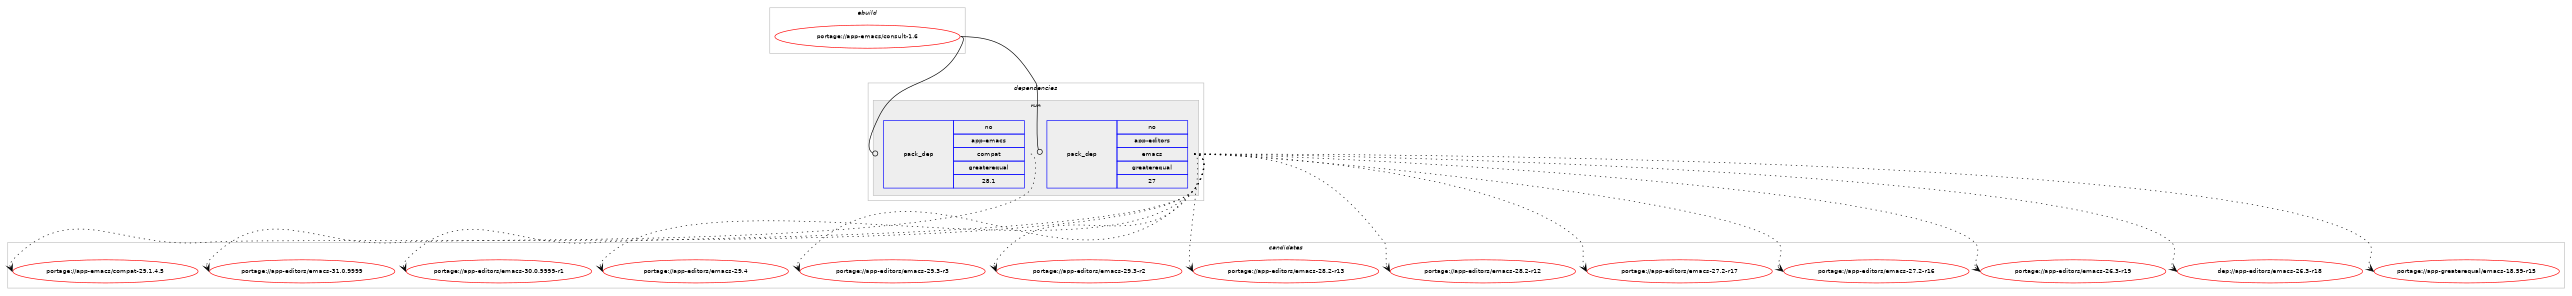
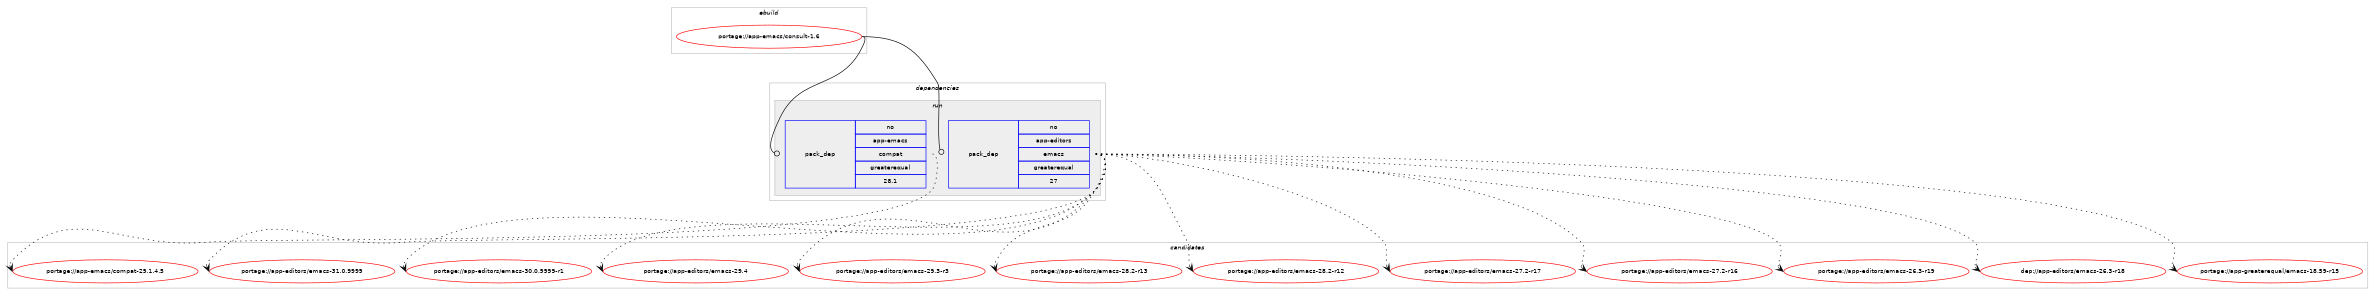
node "portage://app-editors/emacs-29.3-r2": removed
